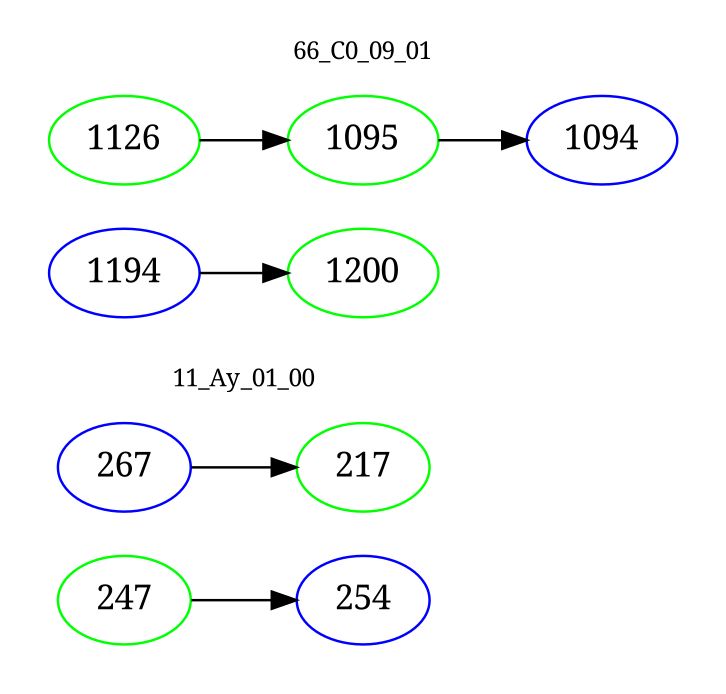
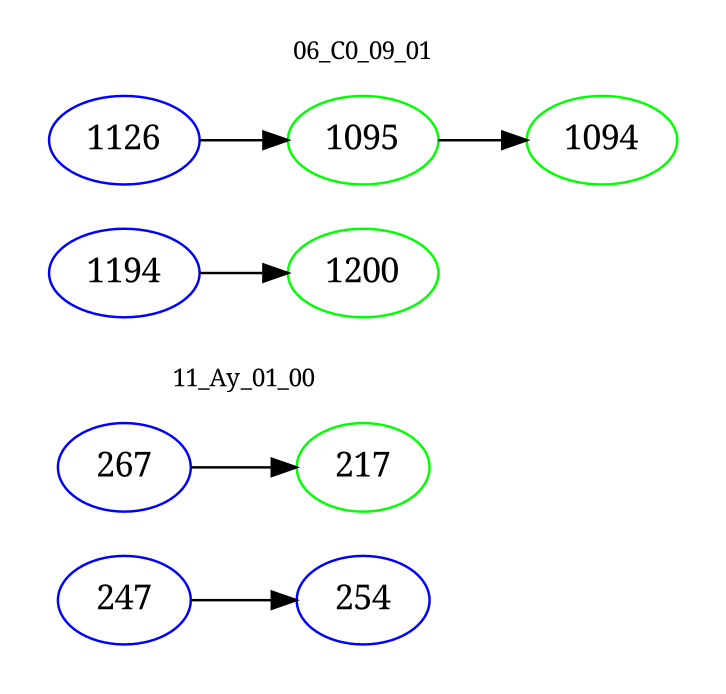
cluster "66_C0_09_01": label "66_C0_09_01" -> "06_C0_09_01"
node "1126": color green -> blue
node "1094": color blue -> green
node "247": color green -> blue
